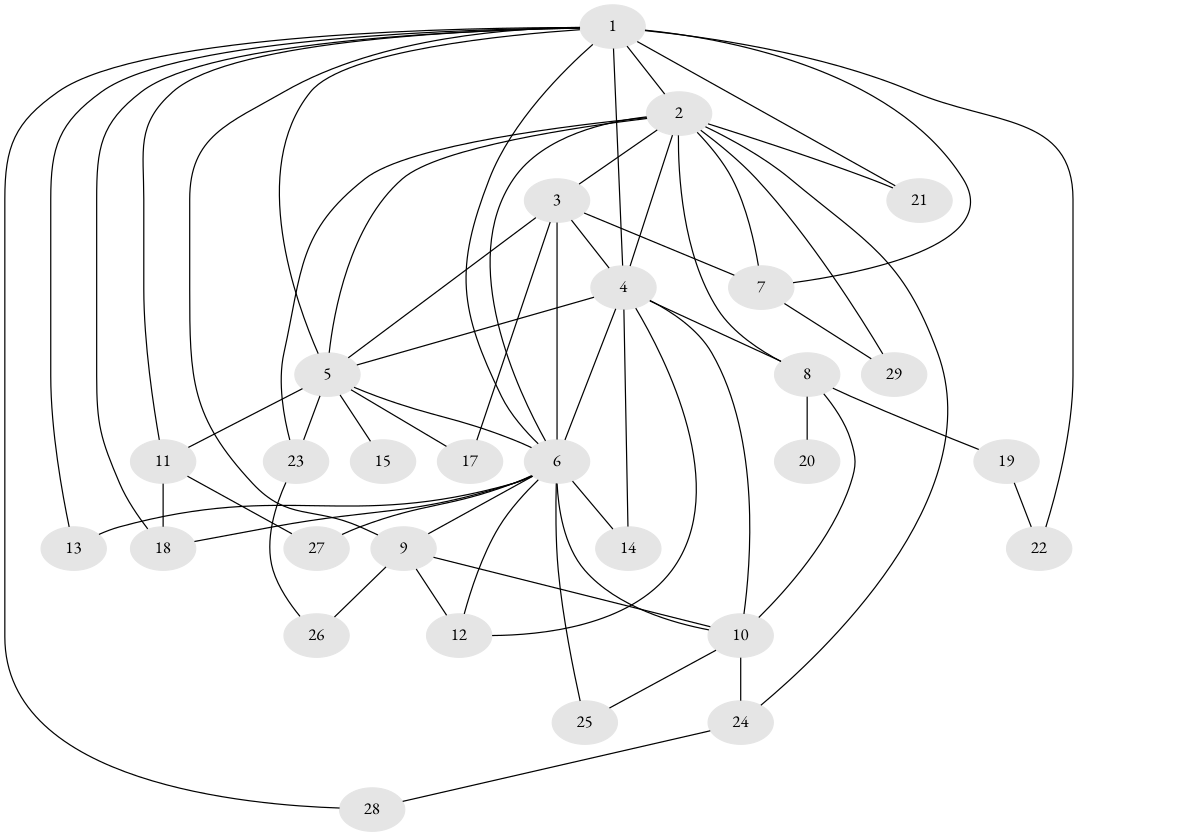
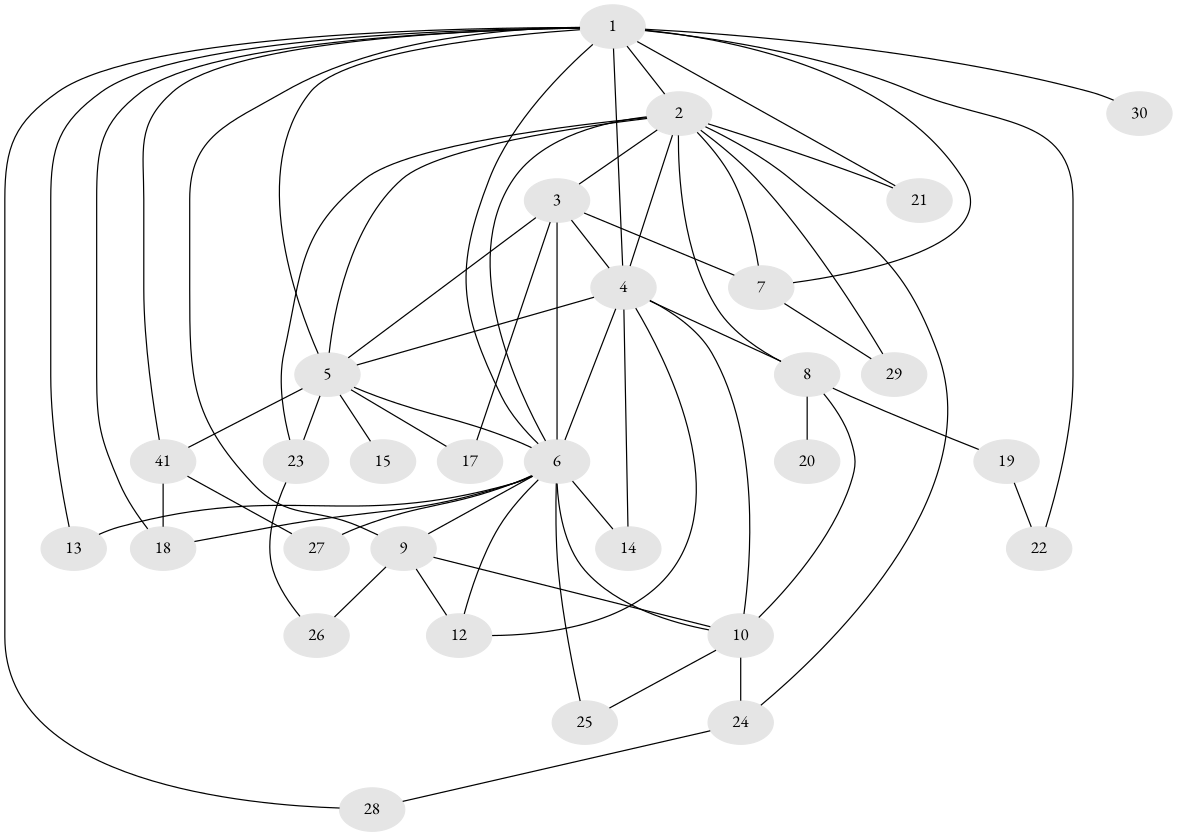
node "30": added
node "11": label "11" -> "41"
